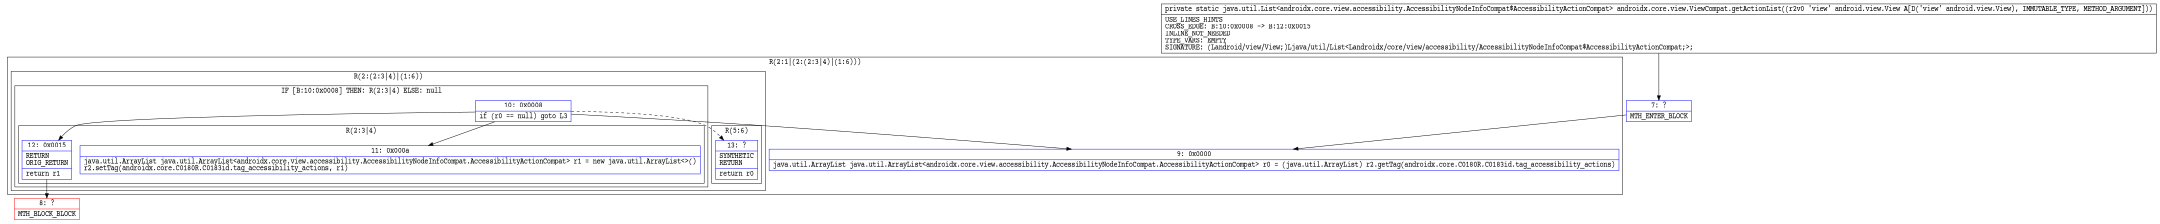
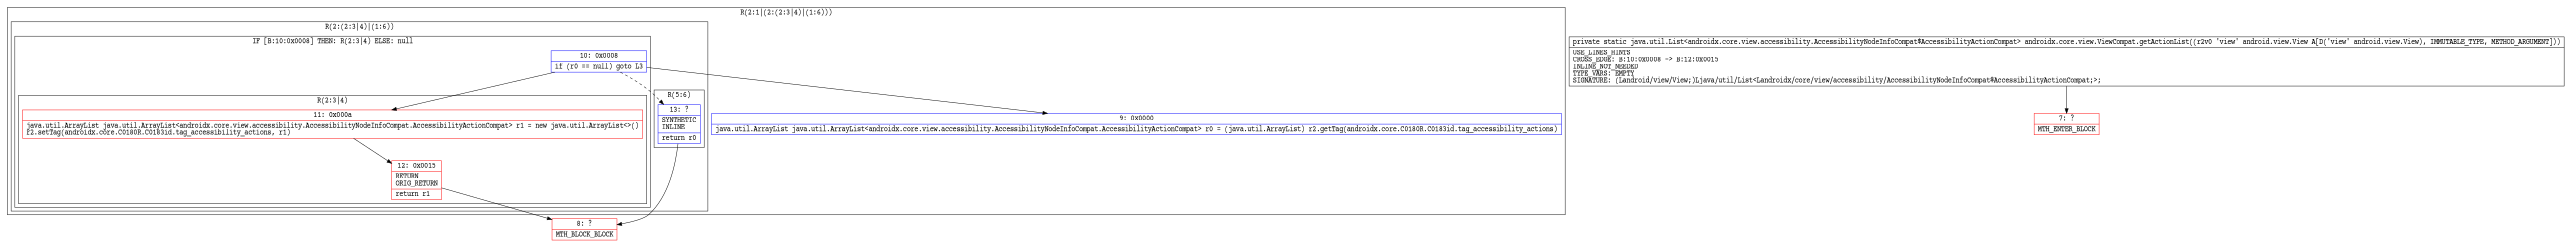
node "7: ?": color blue -> red
edge "10: 0x0008" -> "12: 0x0015": now "11: 0x000a" -> "12: 0x0015"
edge "7: ?" -> "9: 0x0000": removed
node "12: 0x0015": color blue -> red
node "11: 0x000a": color blue -> red
node "13: ?": text "RETURN" -> "INLINE"
edge "13: ?" -> "8: ?": added
